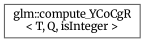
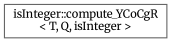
node "glm::compute_YCoCgR < T, Q, isInteger >": label "glm::compute_YCoCgR < T, Q, isInteger >" -> "isInteger::compute_YCoCgR < T, Q, isInteger >"
